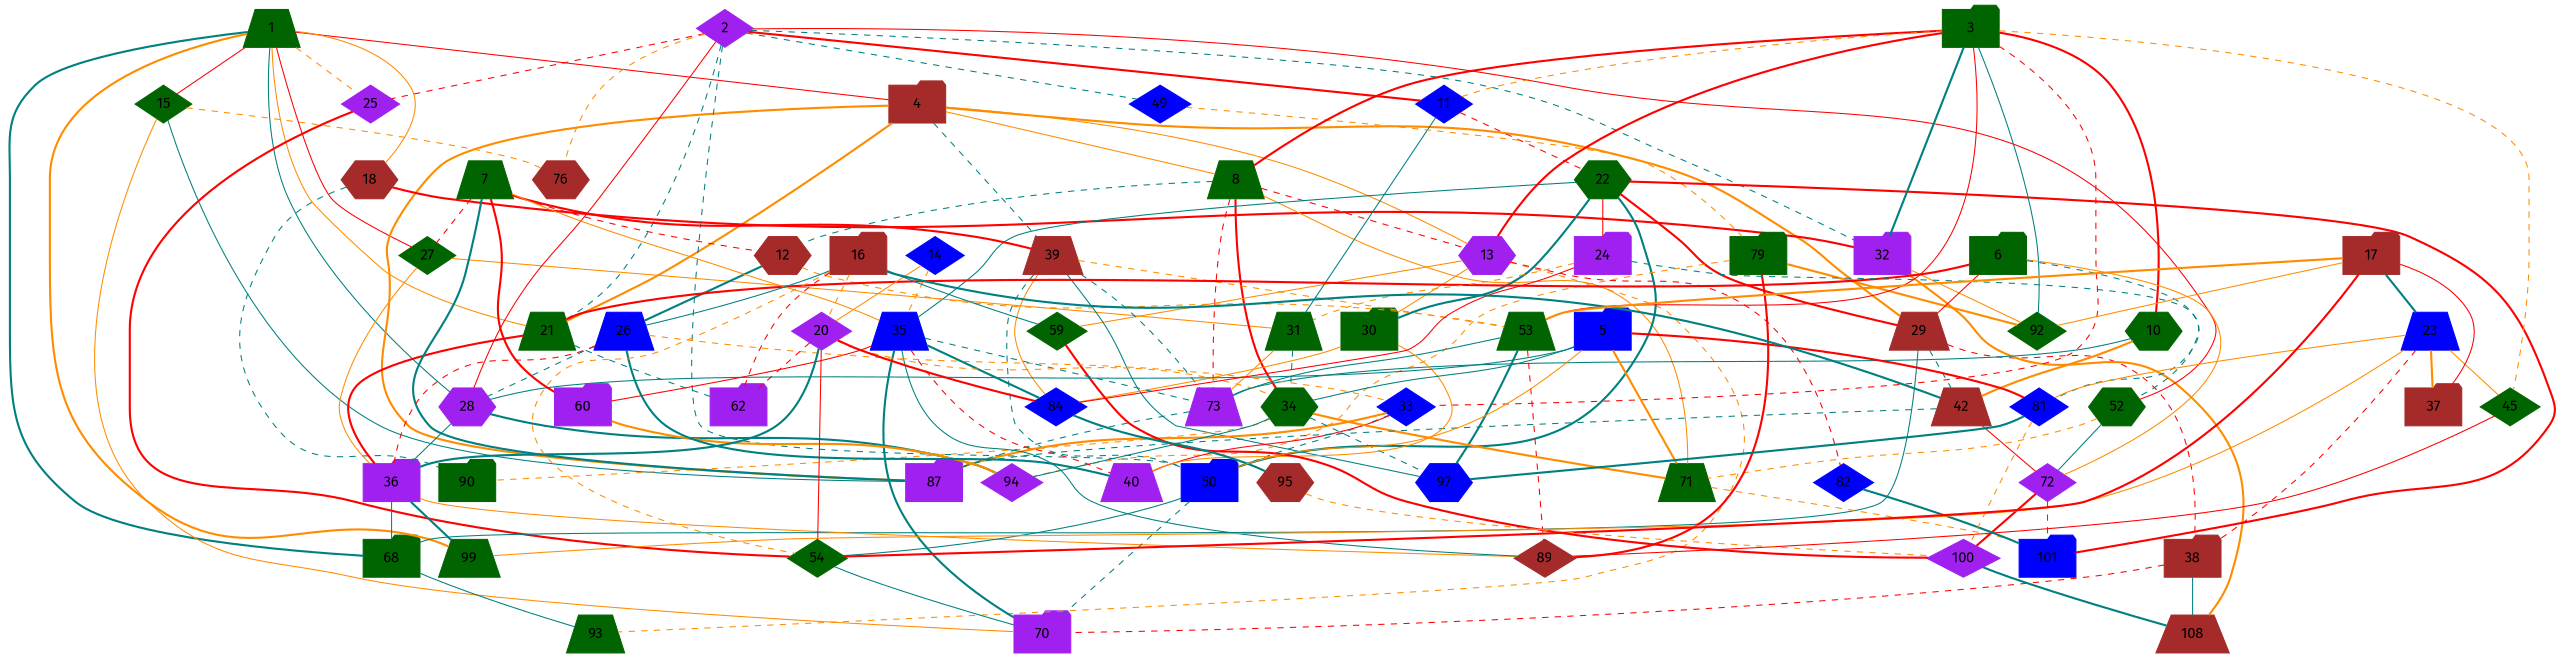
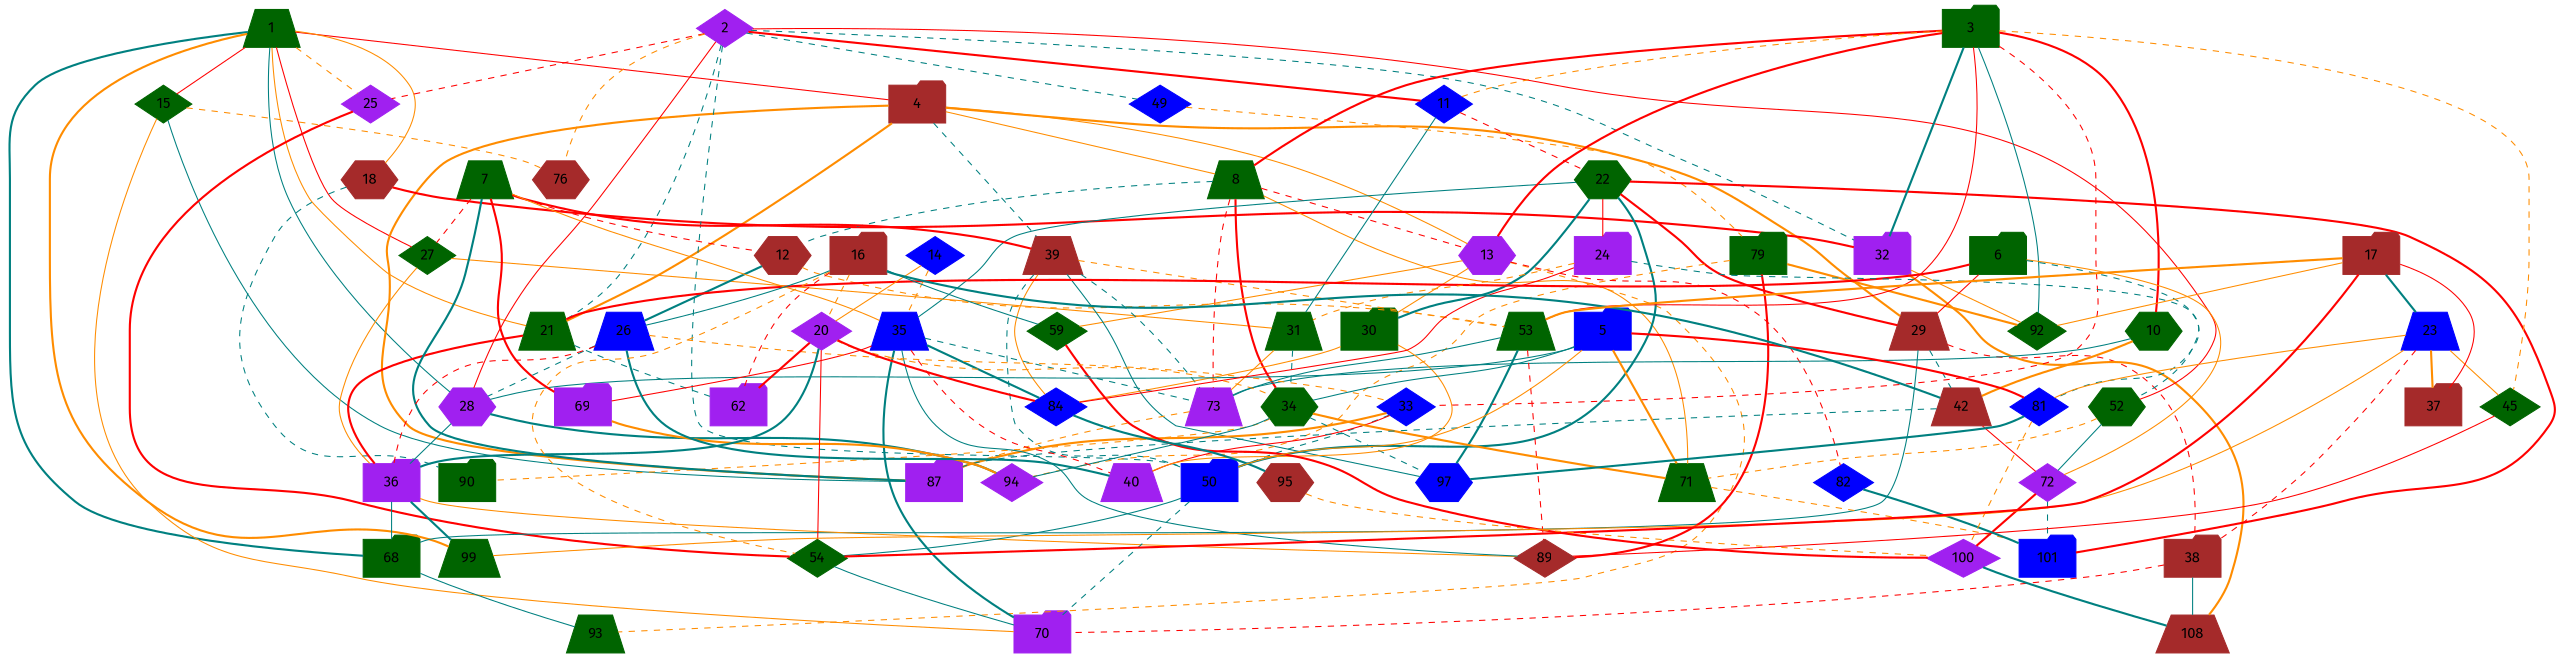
edge "20" -- "62": style dashed -> bold
node "60": label "60" -> "69"
edge "73" -- "87": color teal -> darkorange
